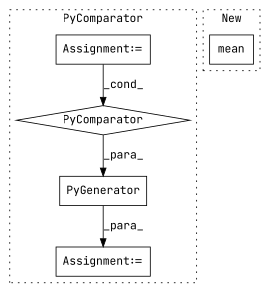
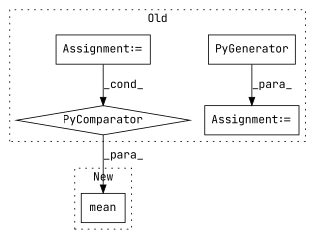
cluster "PyComparator": label "PyComparator" -> "Old"
edge "PyComparator" -> "PyGenerator": now "PyComparator" -> "mean"
